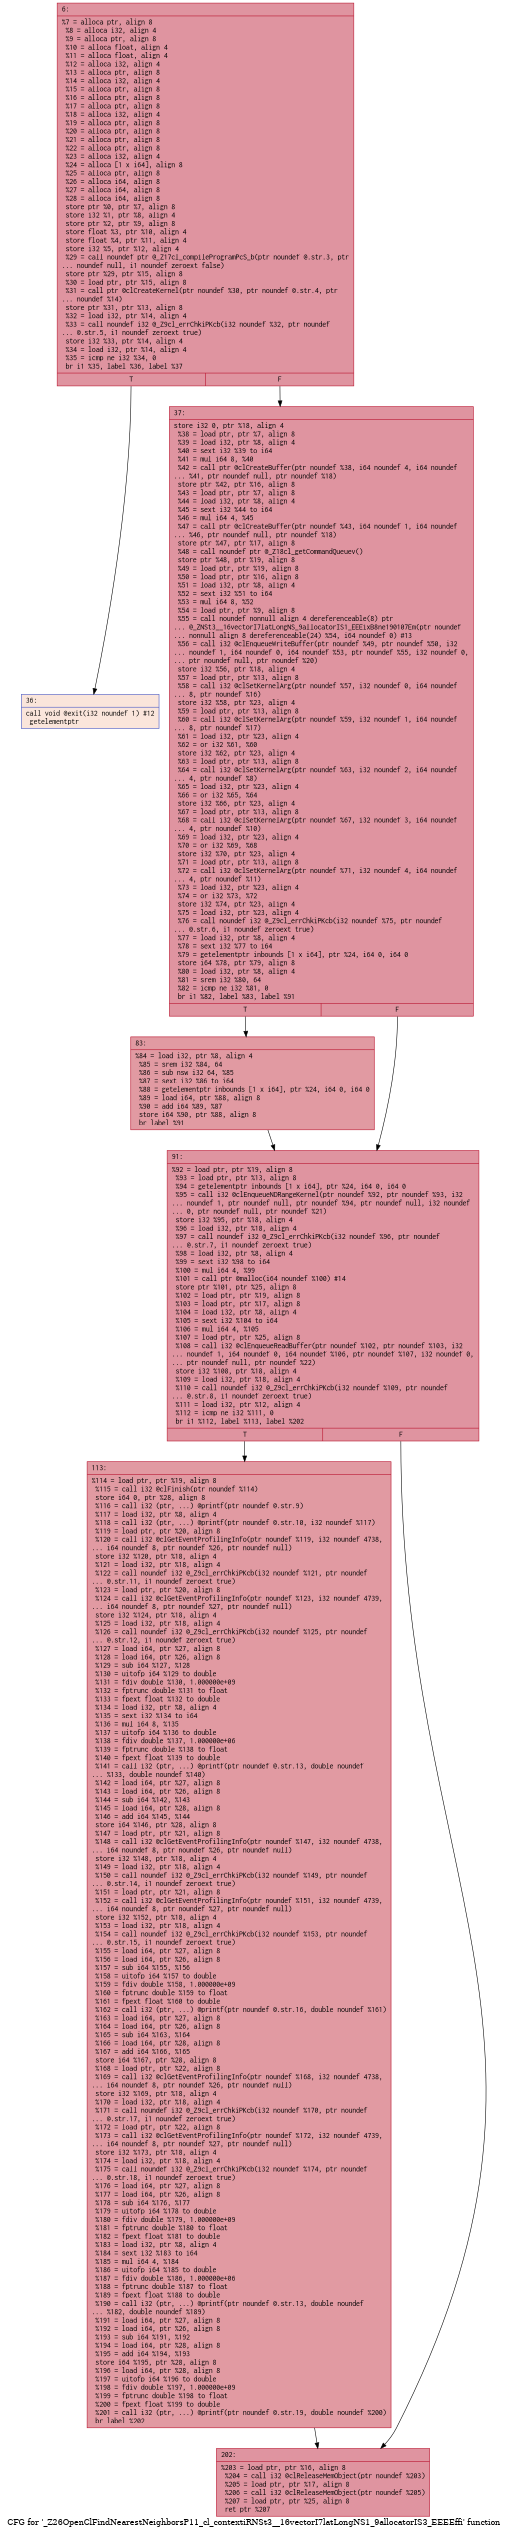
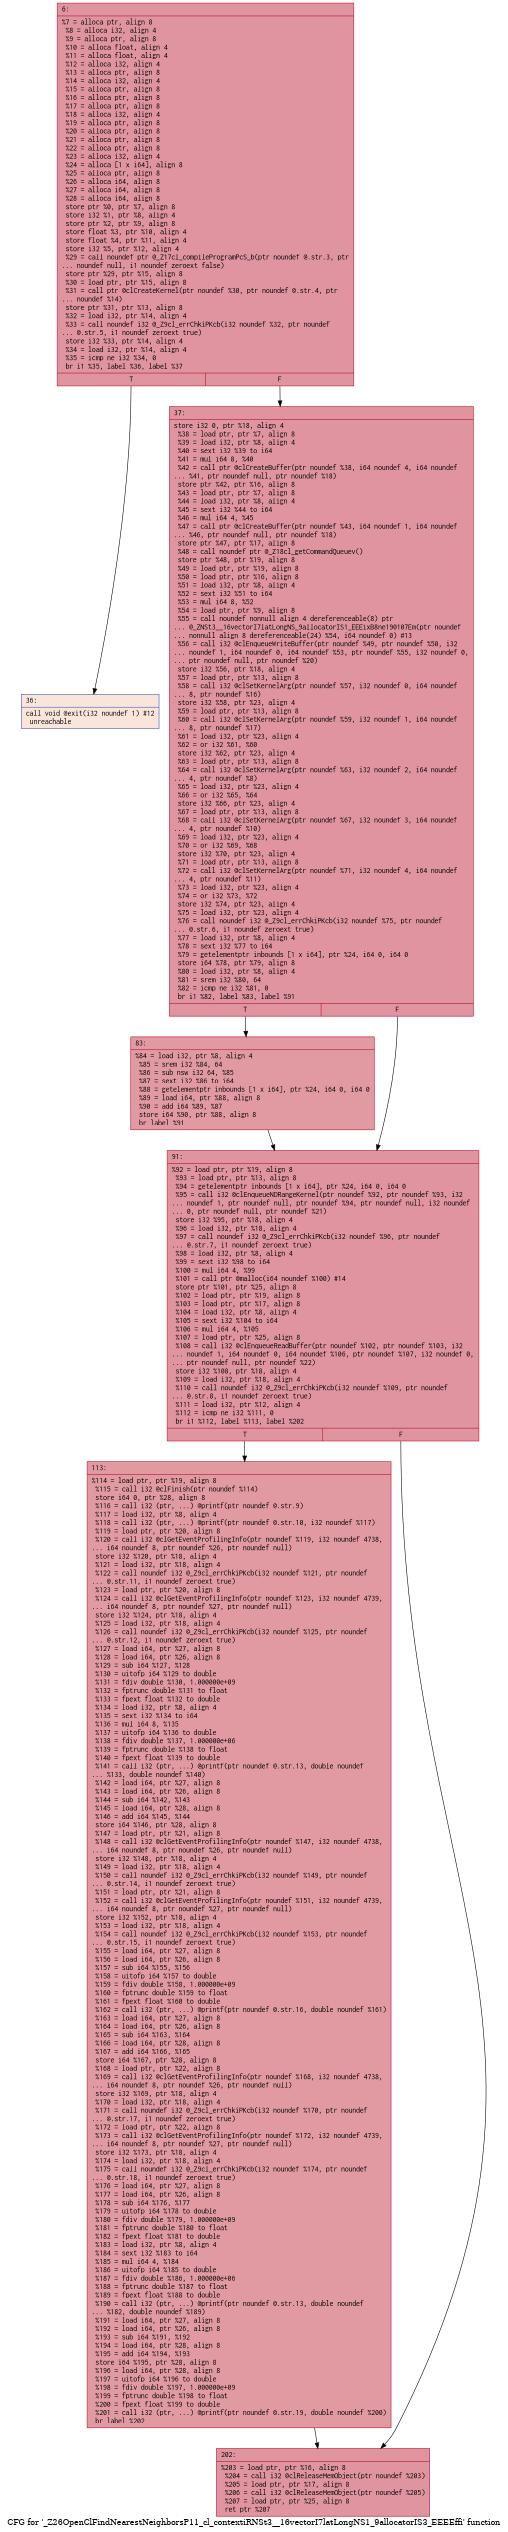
node "36:": text "getelementptr" -> "unreachable"
